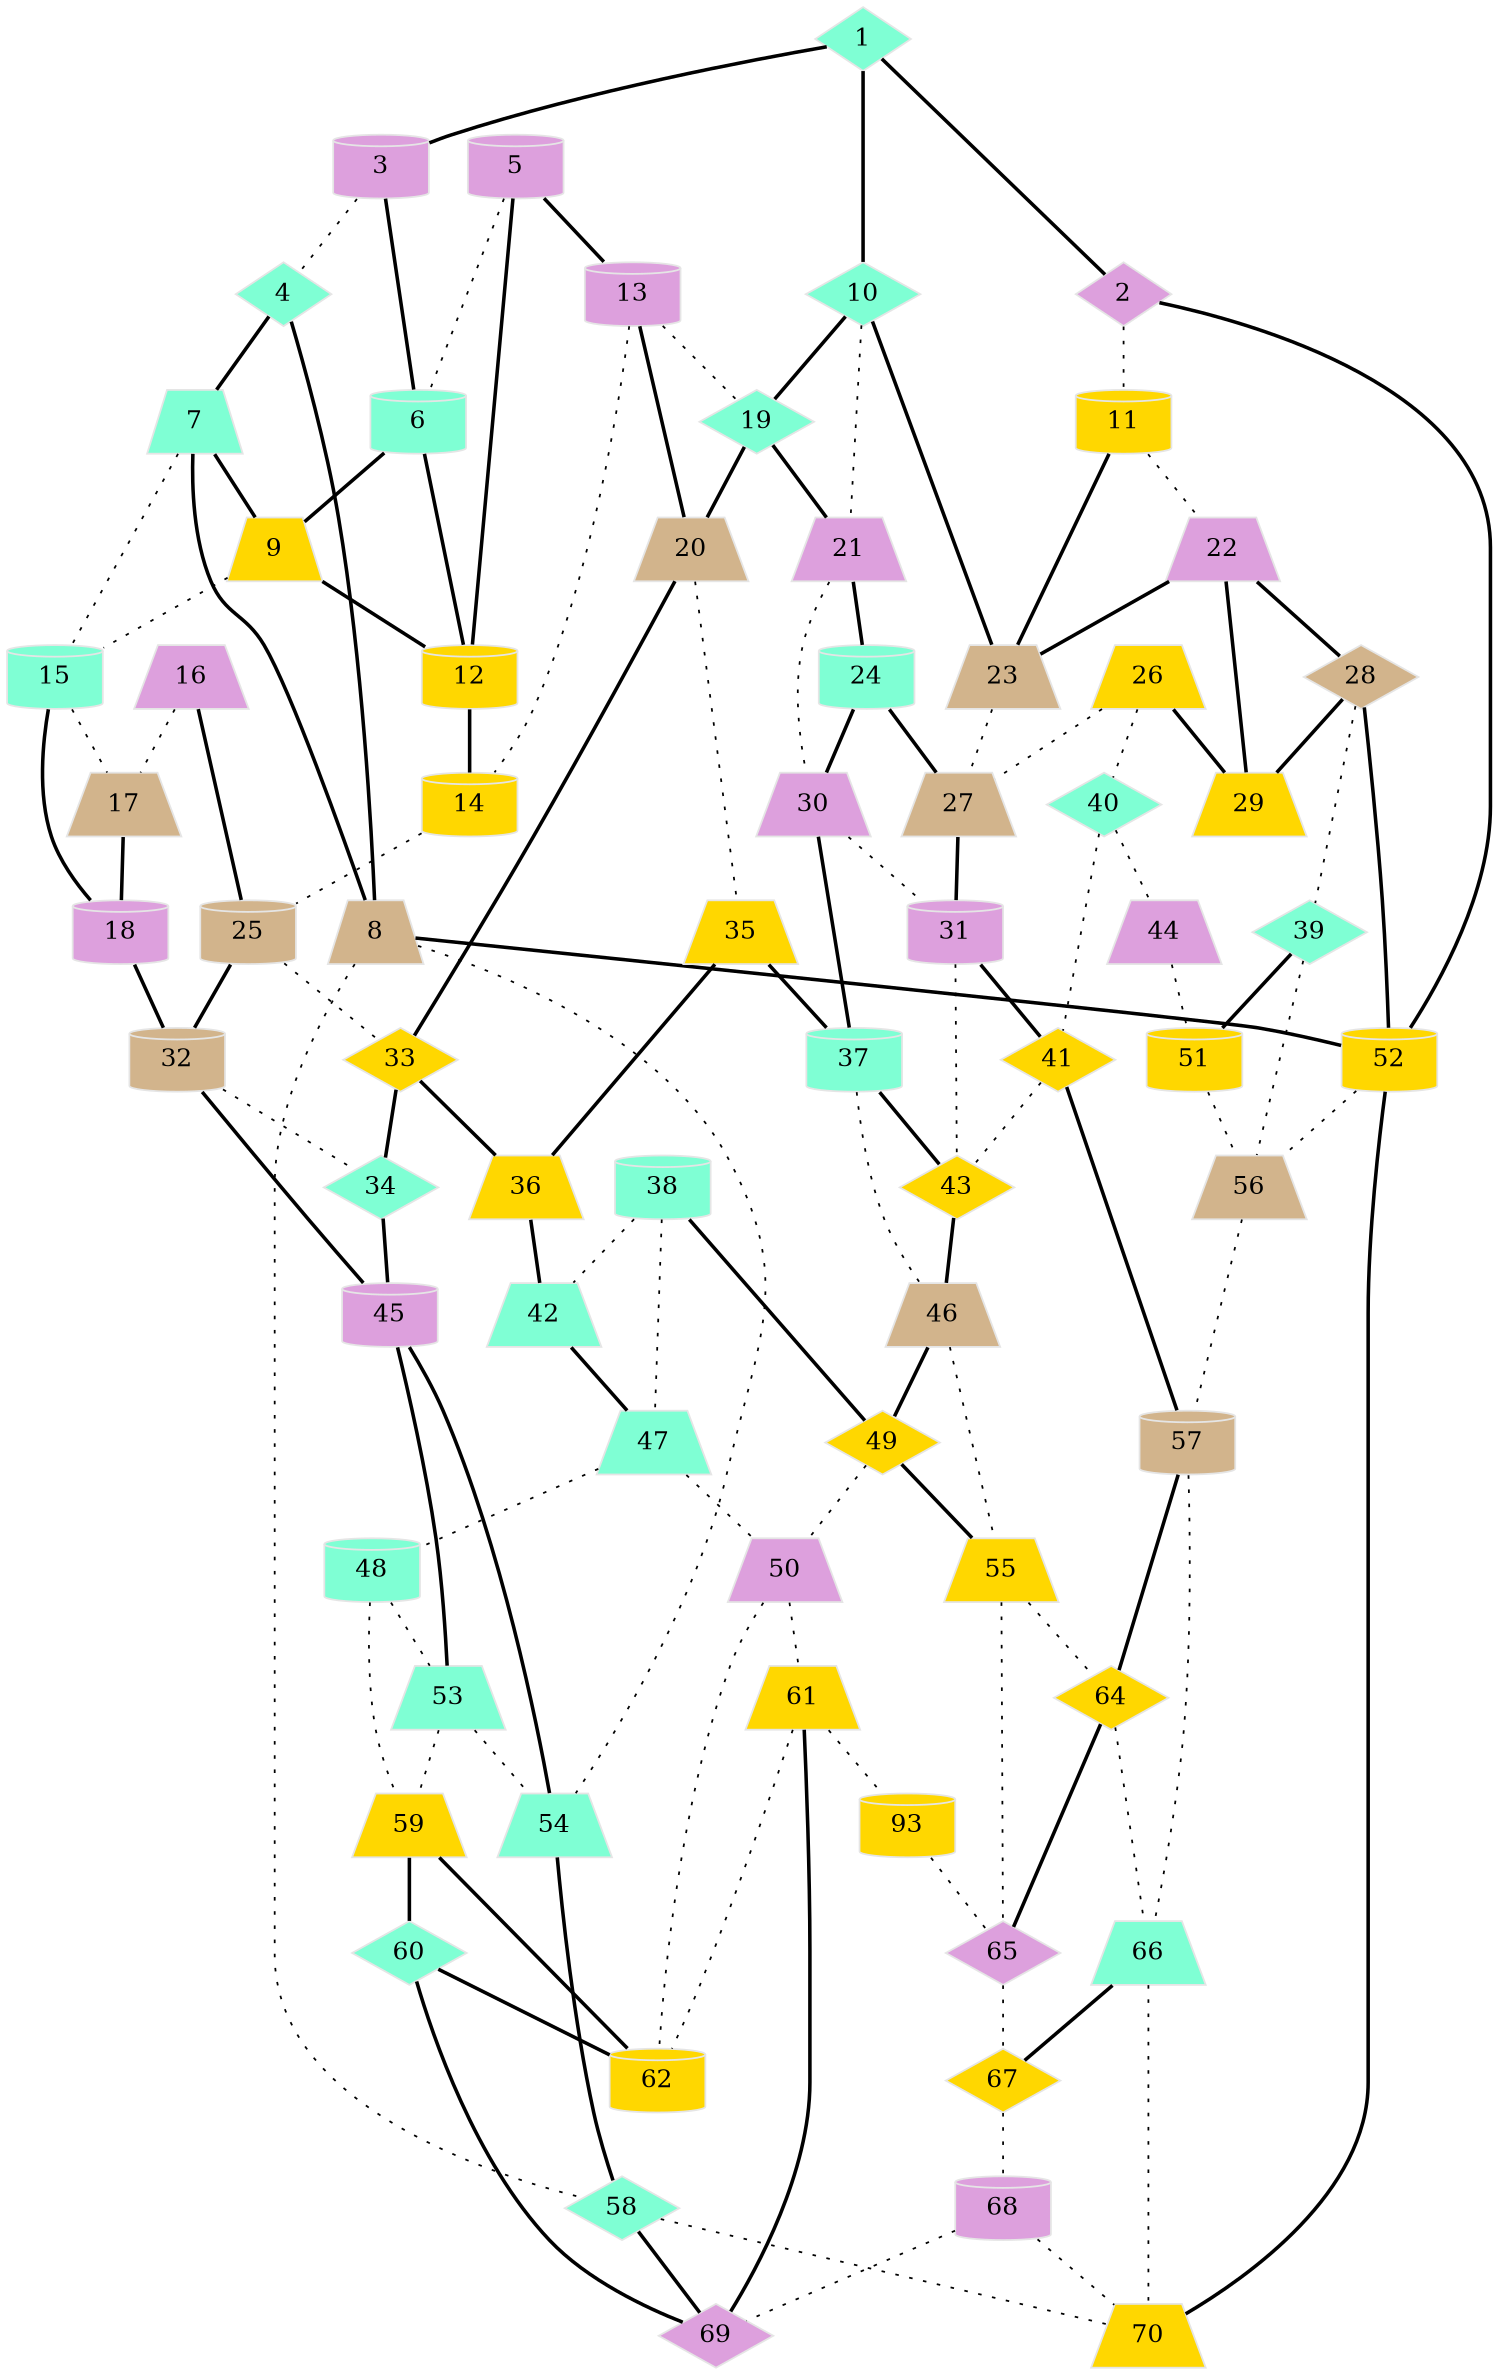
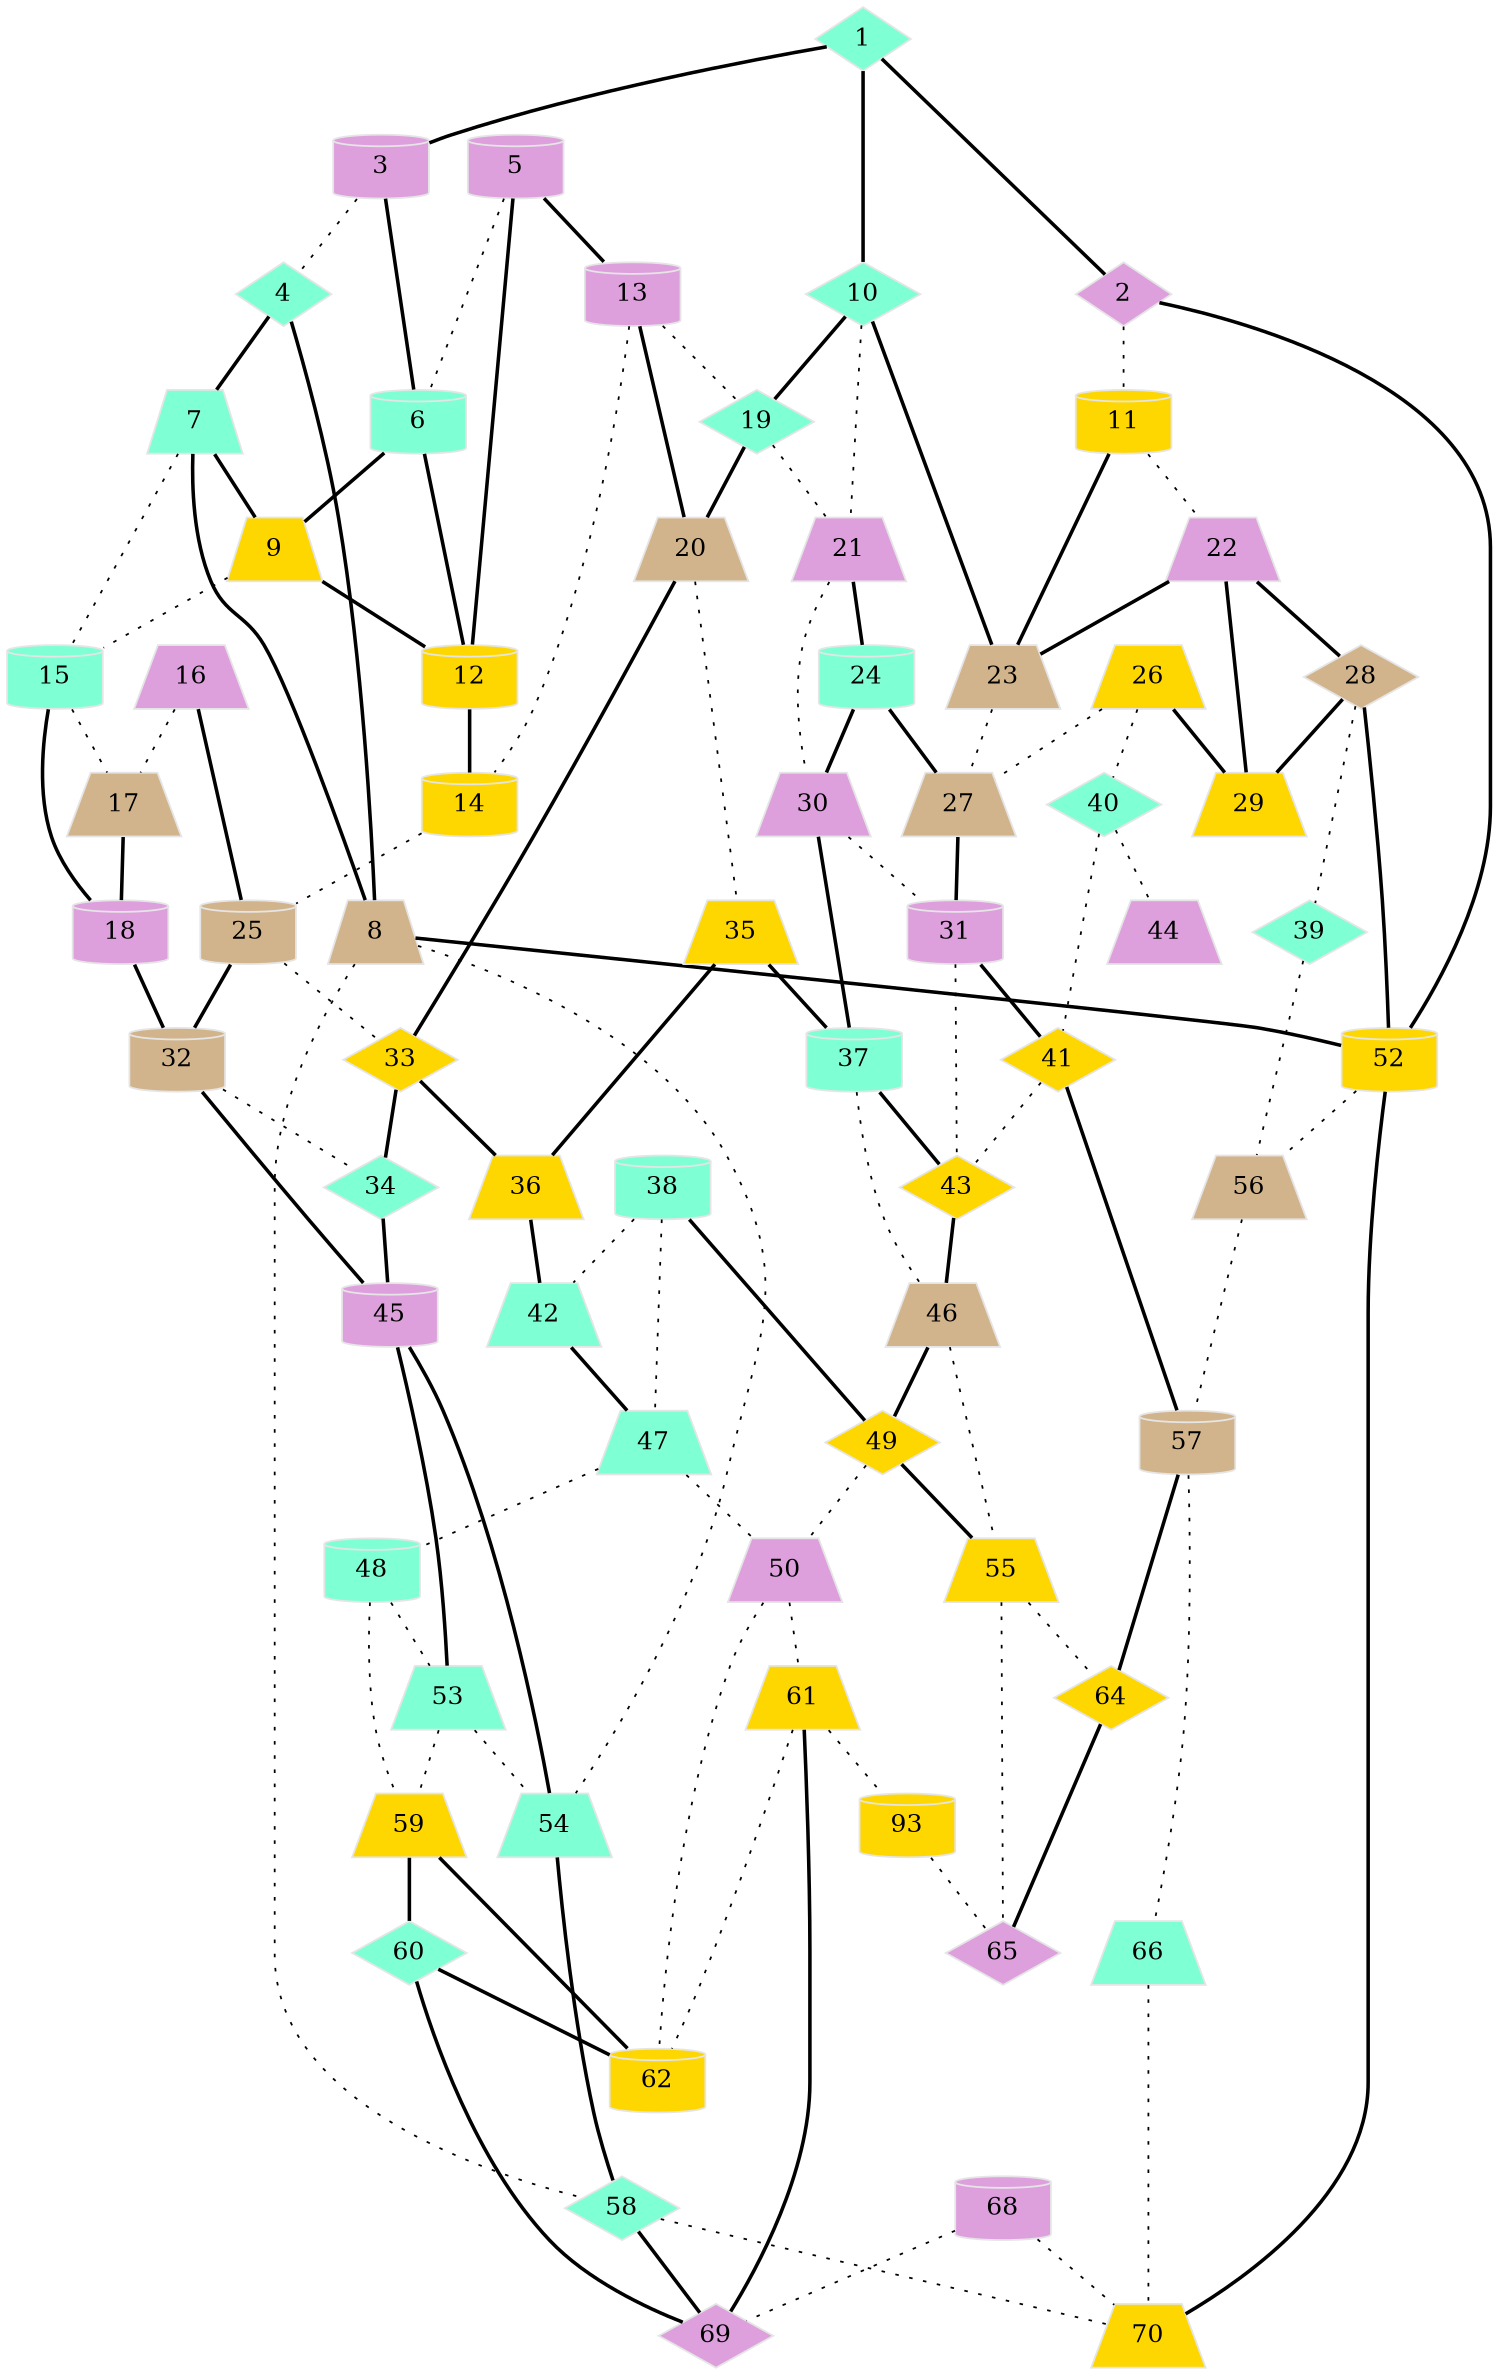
edge "19" -- "21": style bold -> dotted
node "51": removed
edge "64" -- "66": removed
node "67": removed
